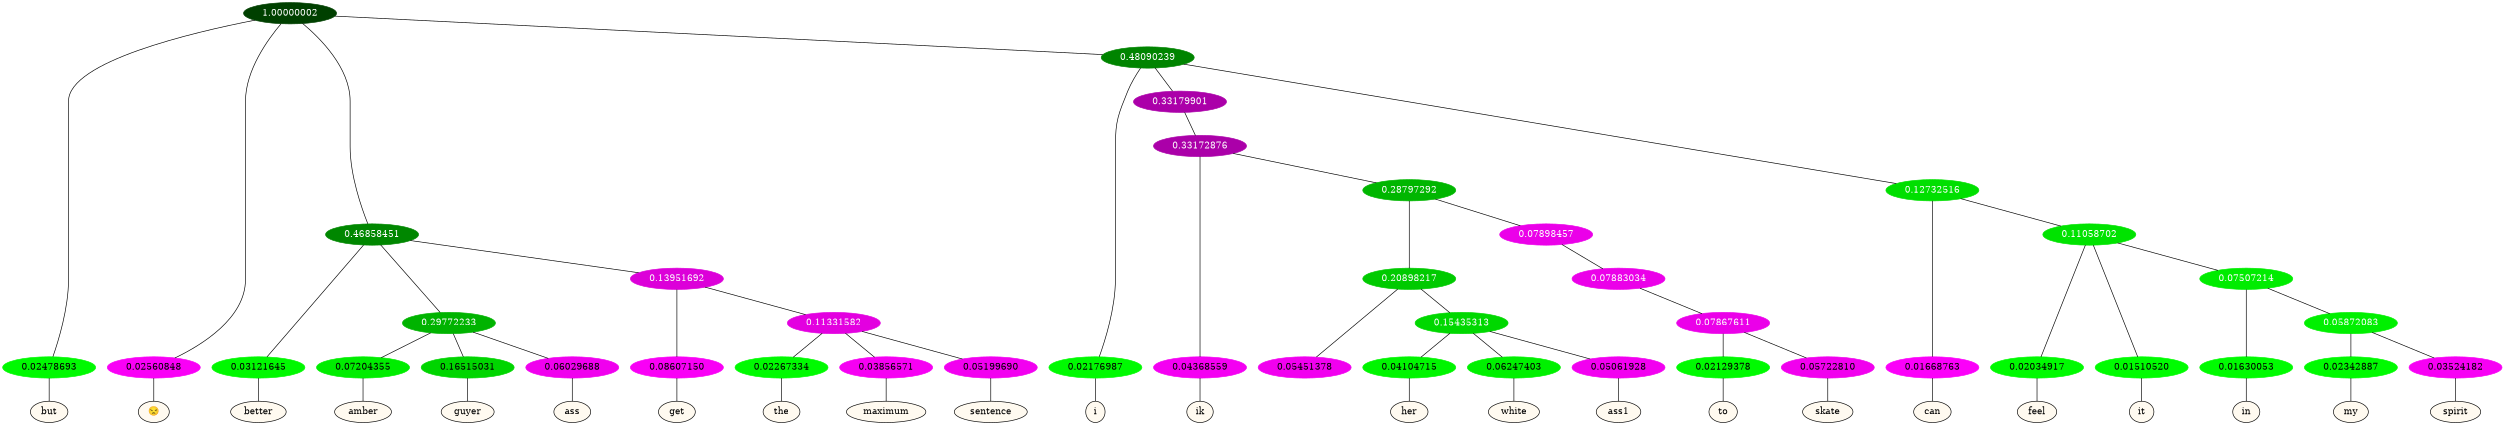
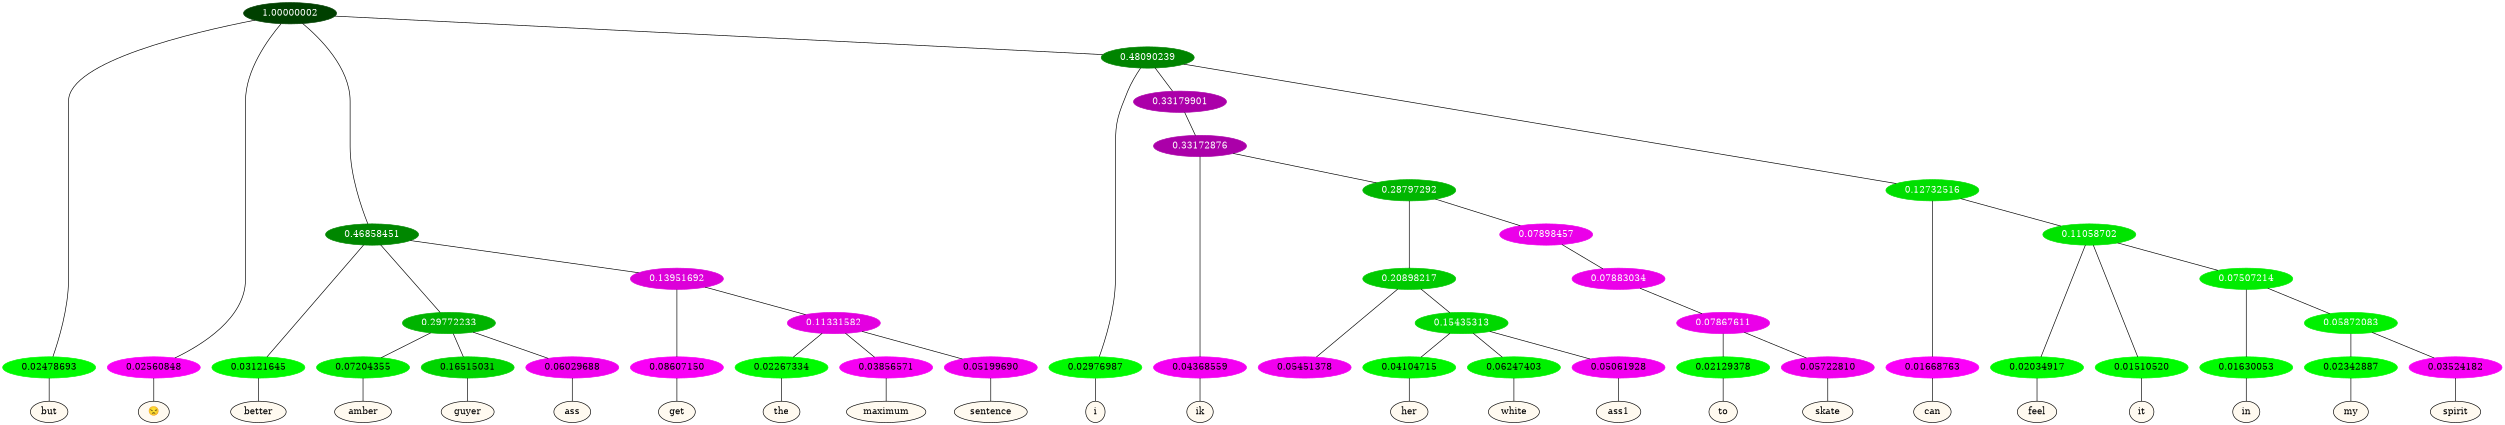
node "0.02176987": label "0.02176987" -> "0.02976987"
